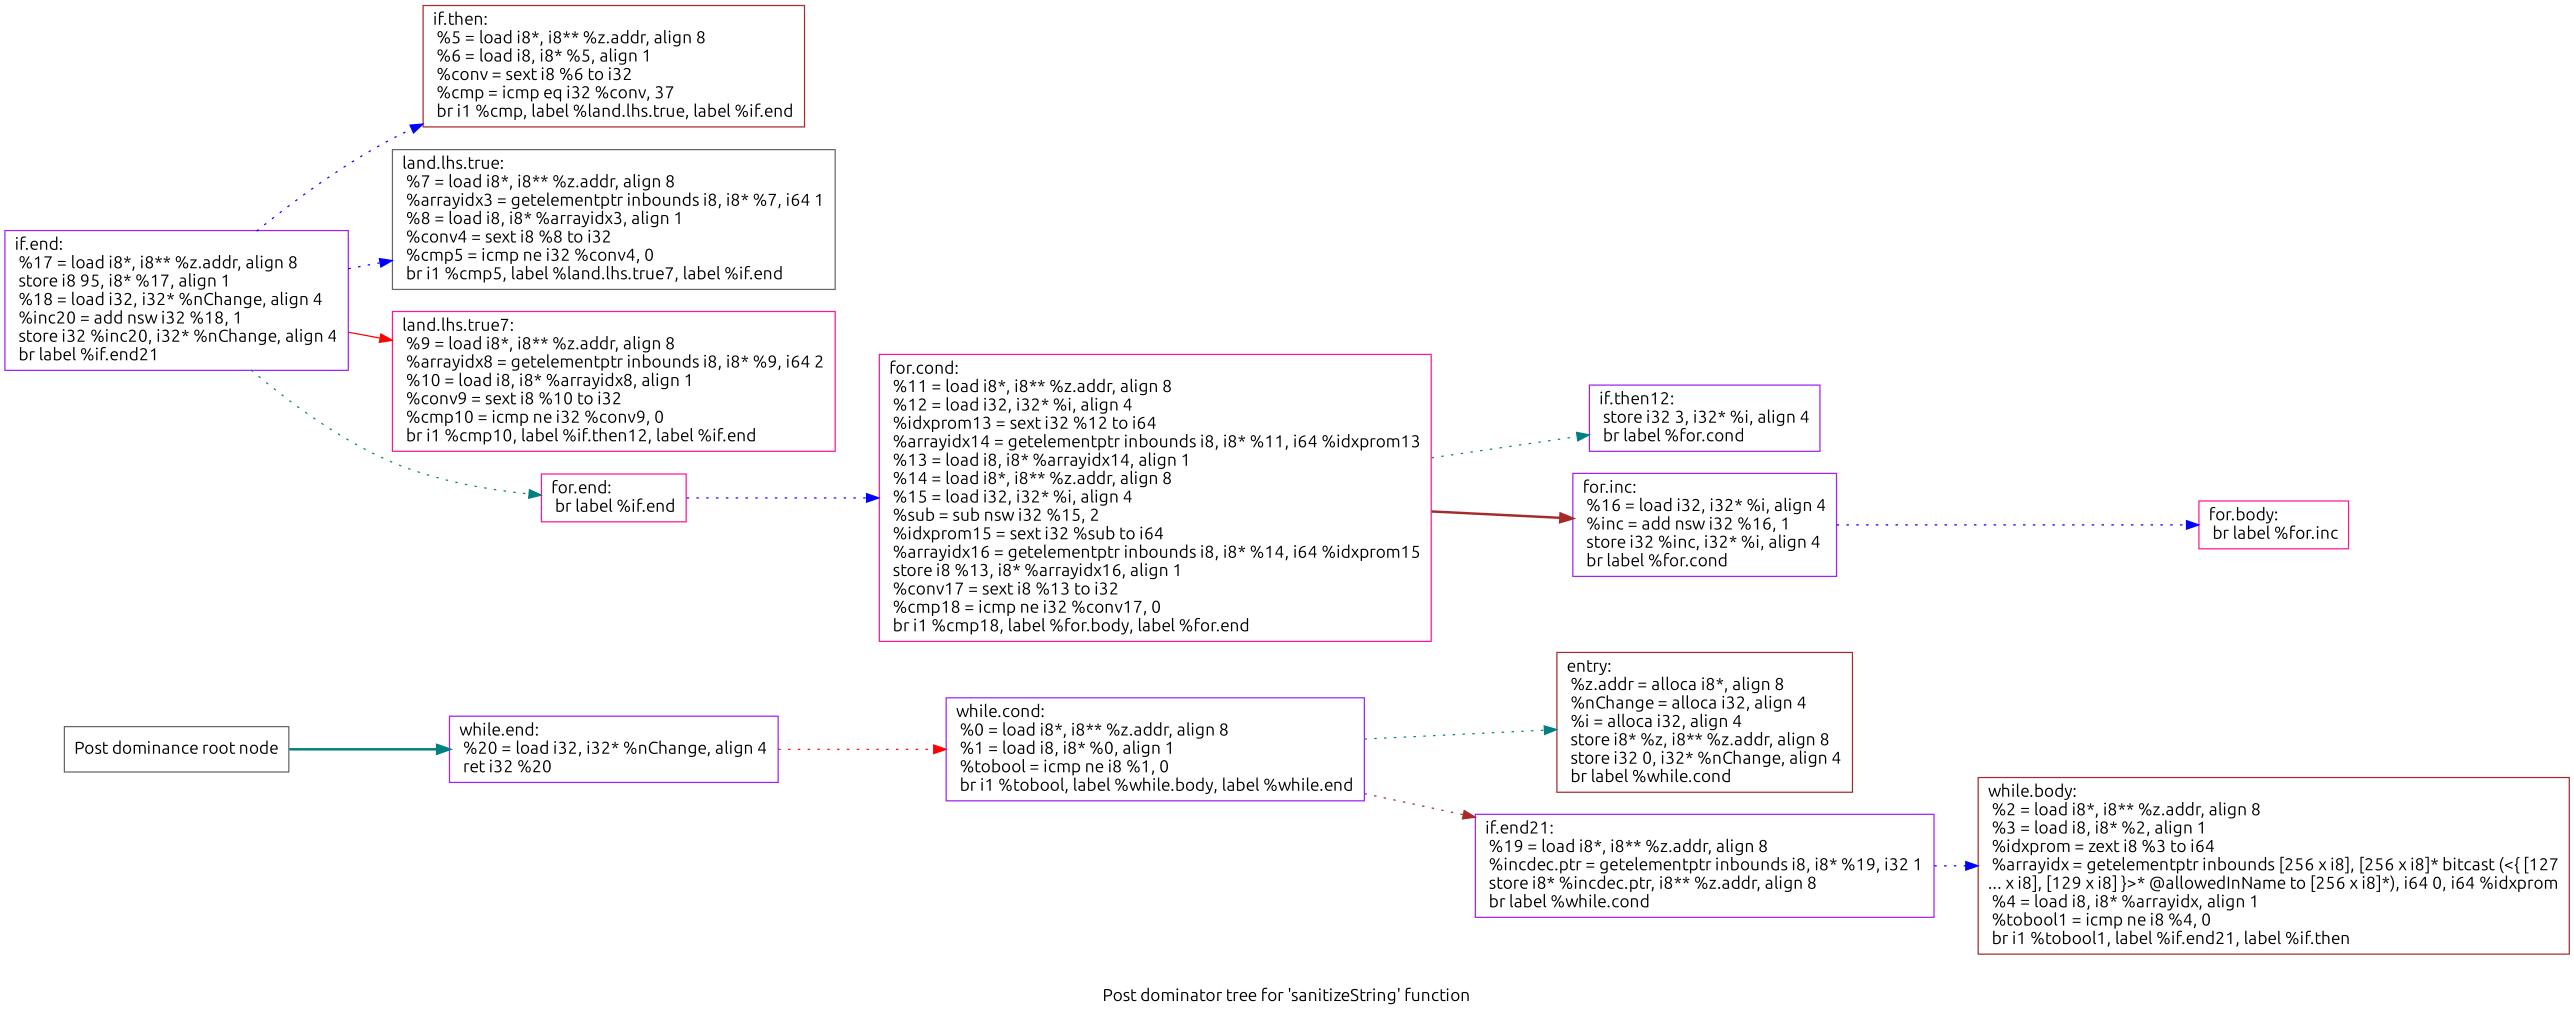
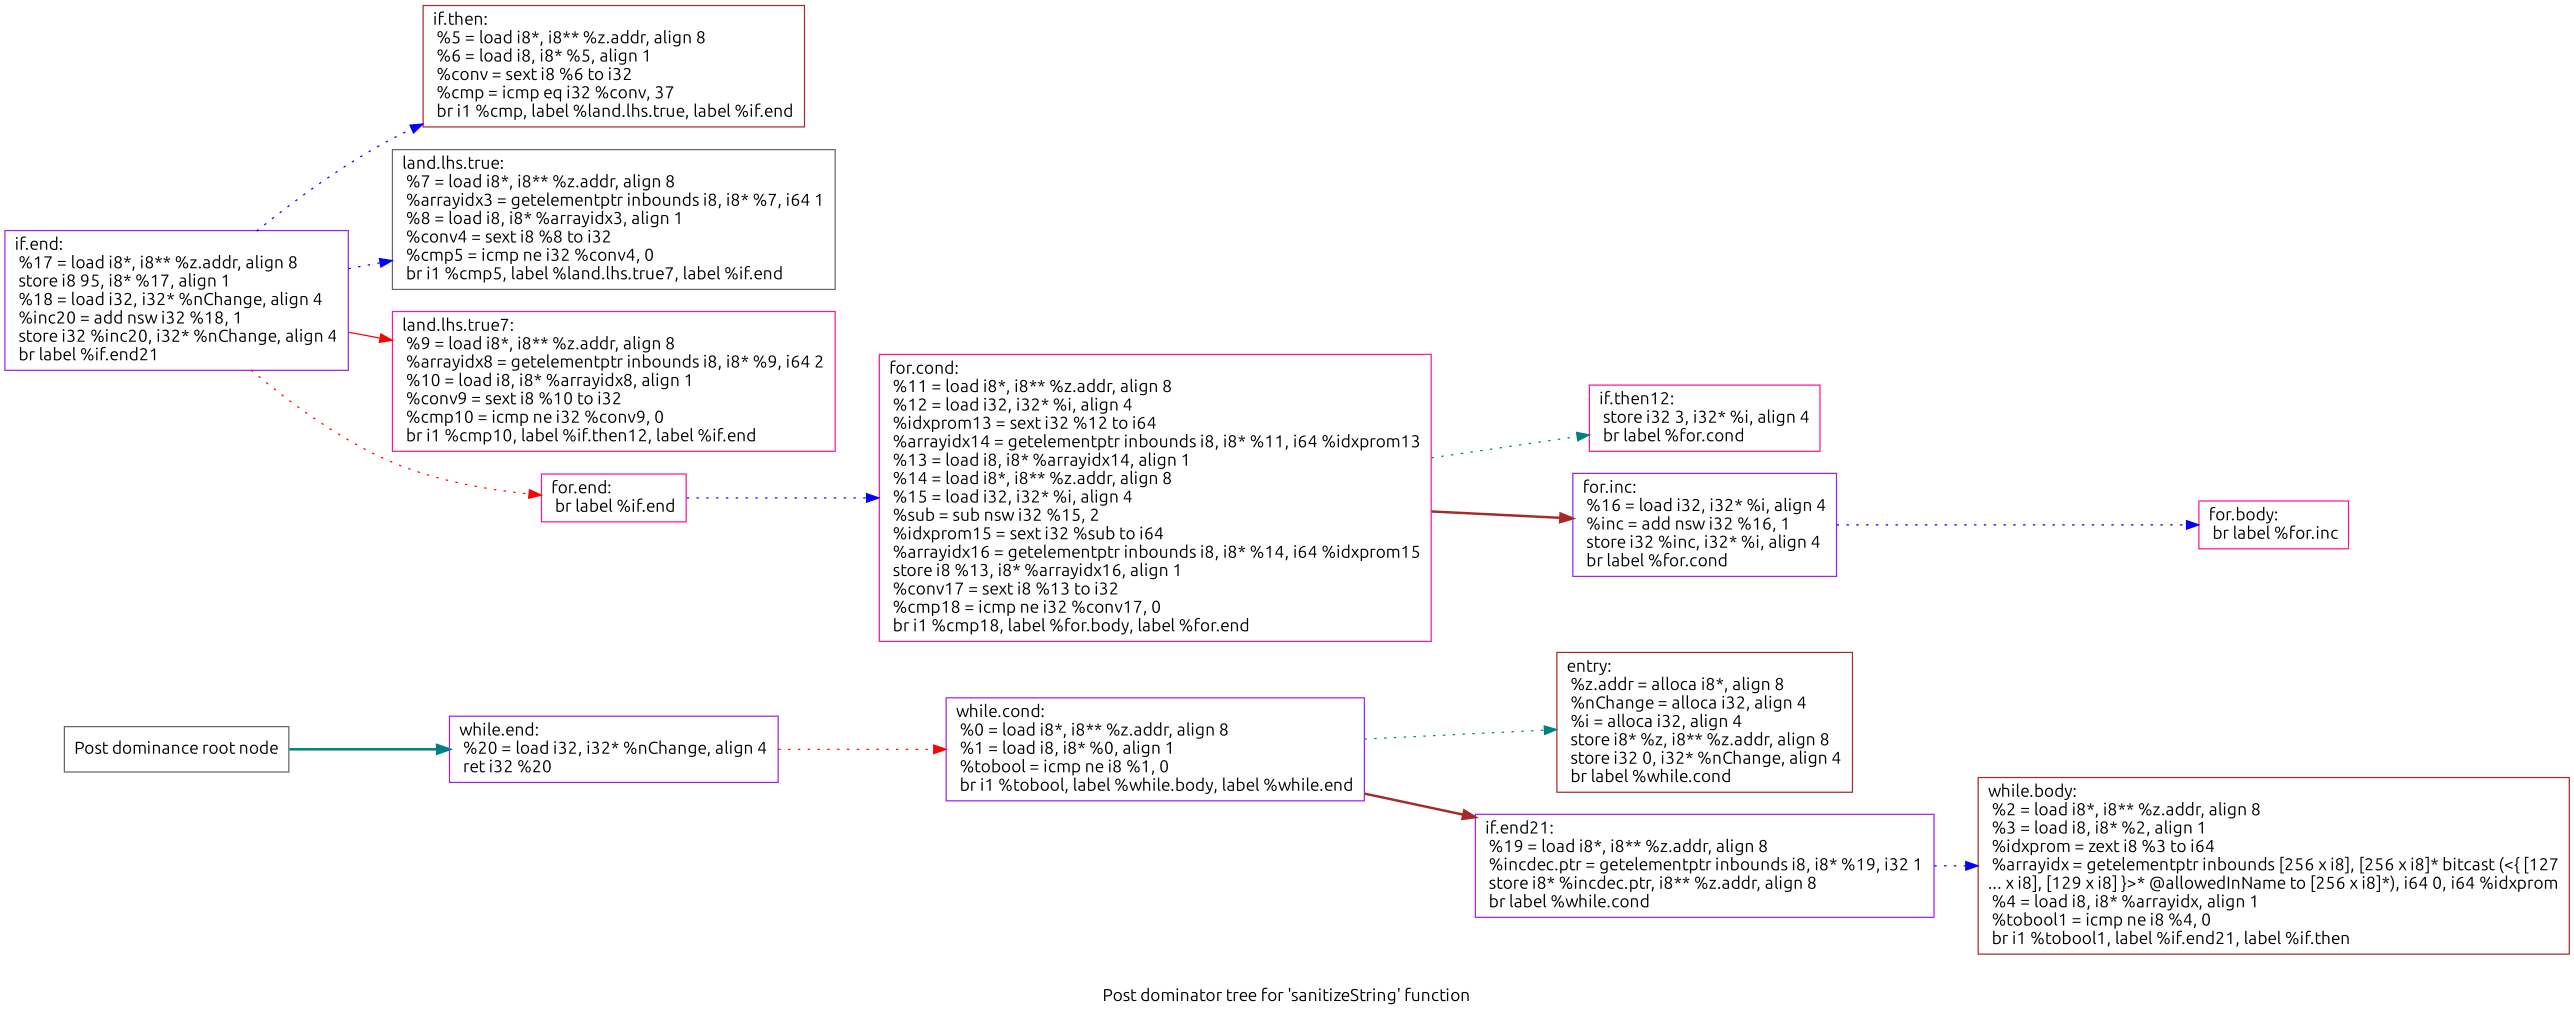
node "if.then12:": color purple -> deeppink
edge "if.end:" -> "for.end:": color teal -> red
edge "while.cond:" -> "if.end21:": style dotted -> bold
